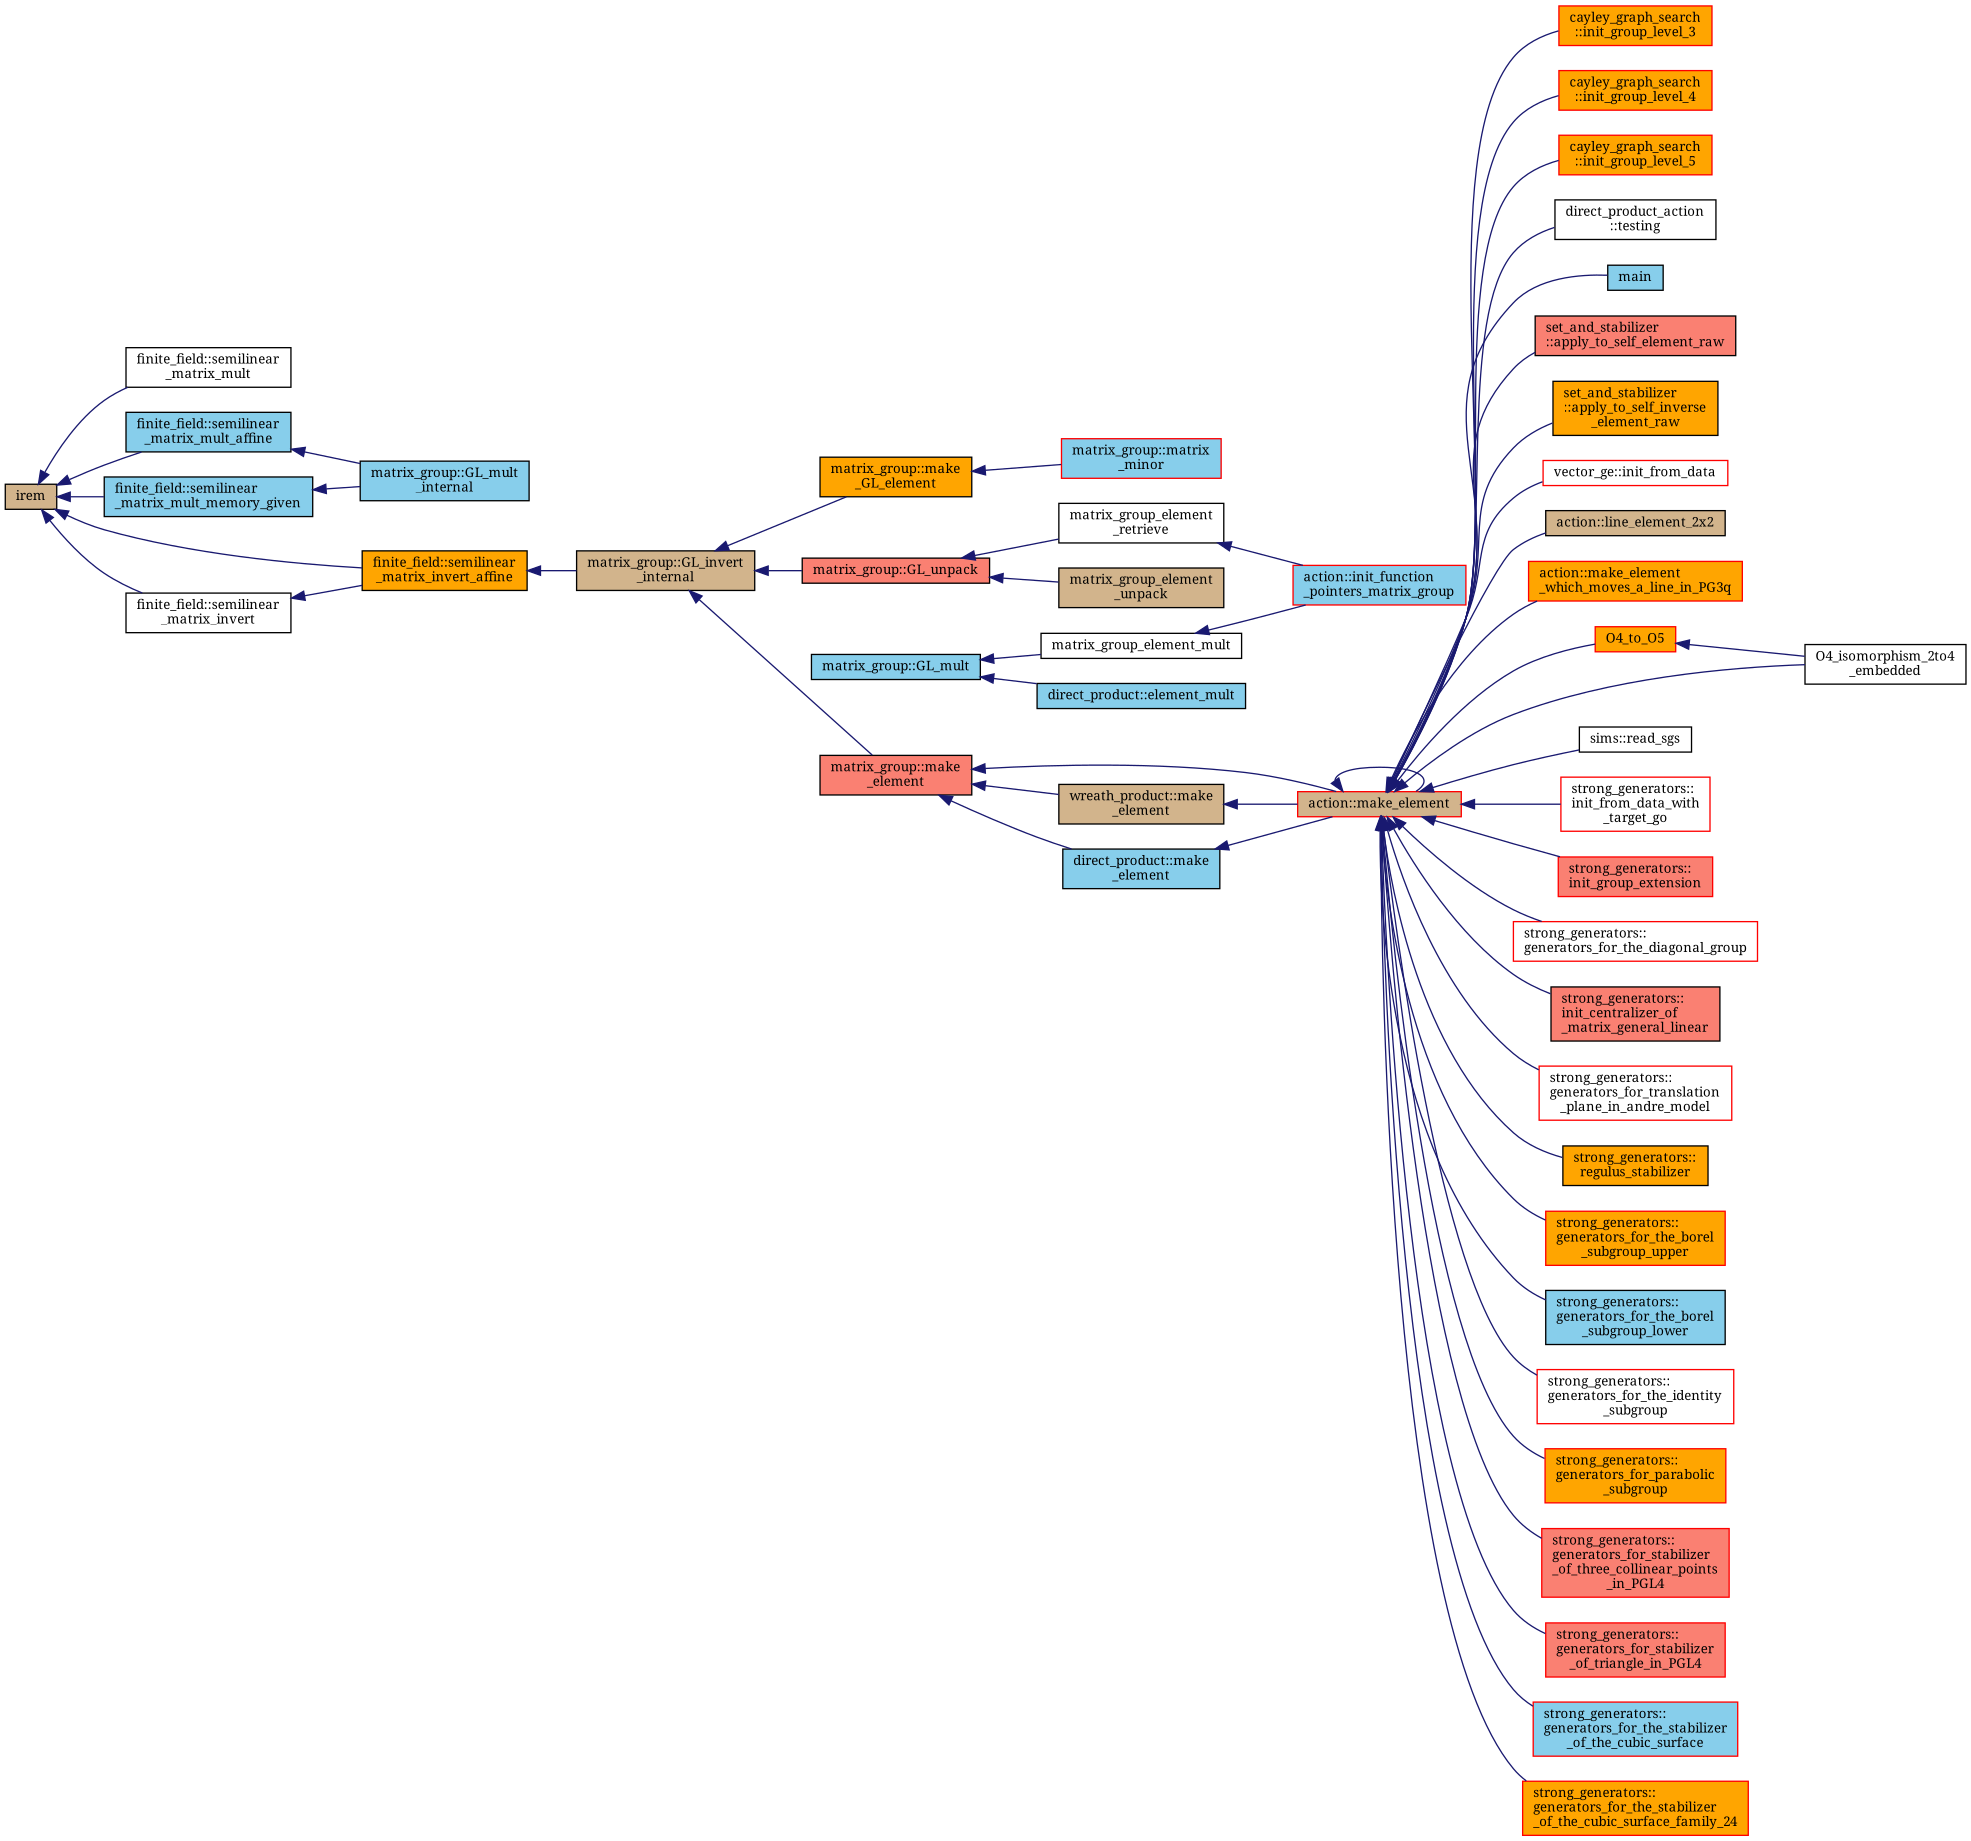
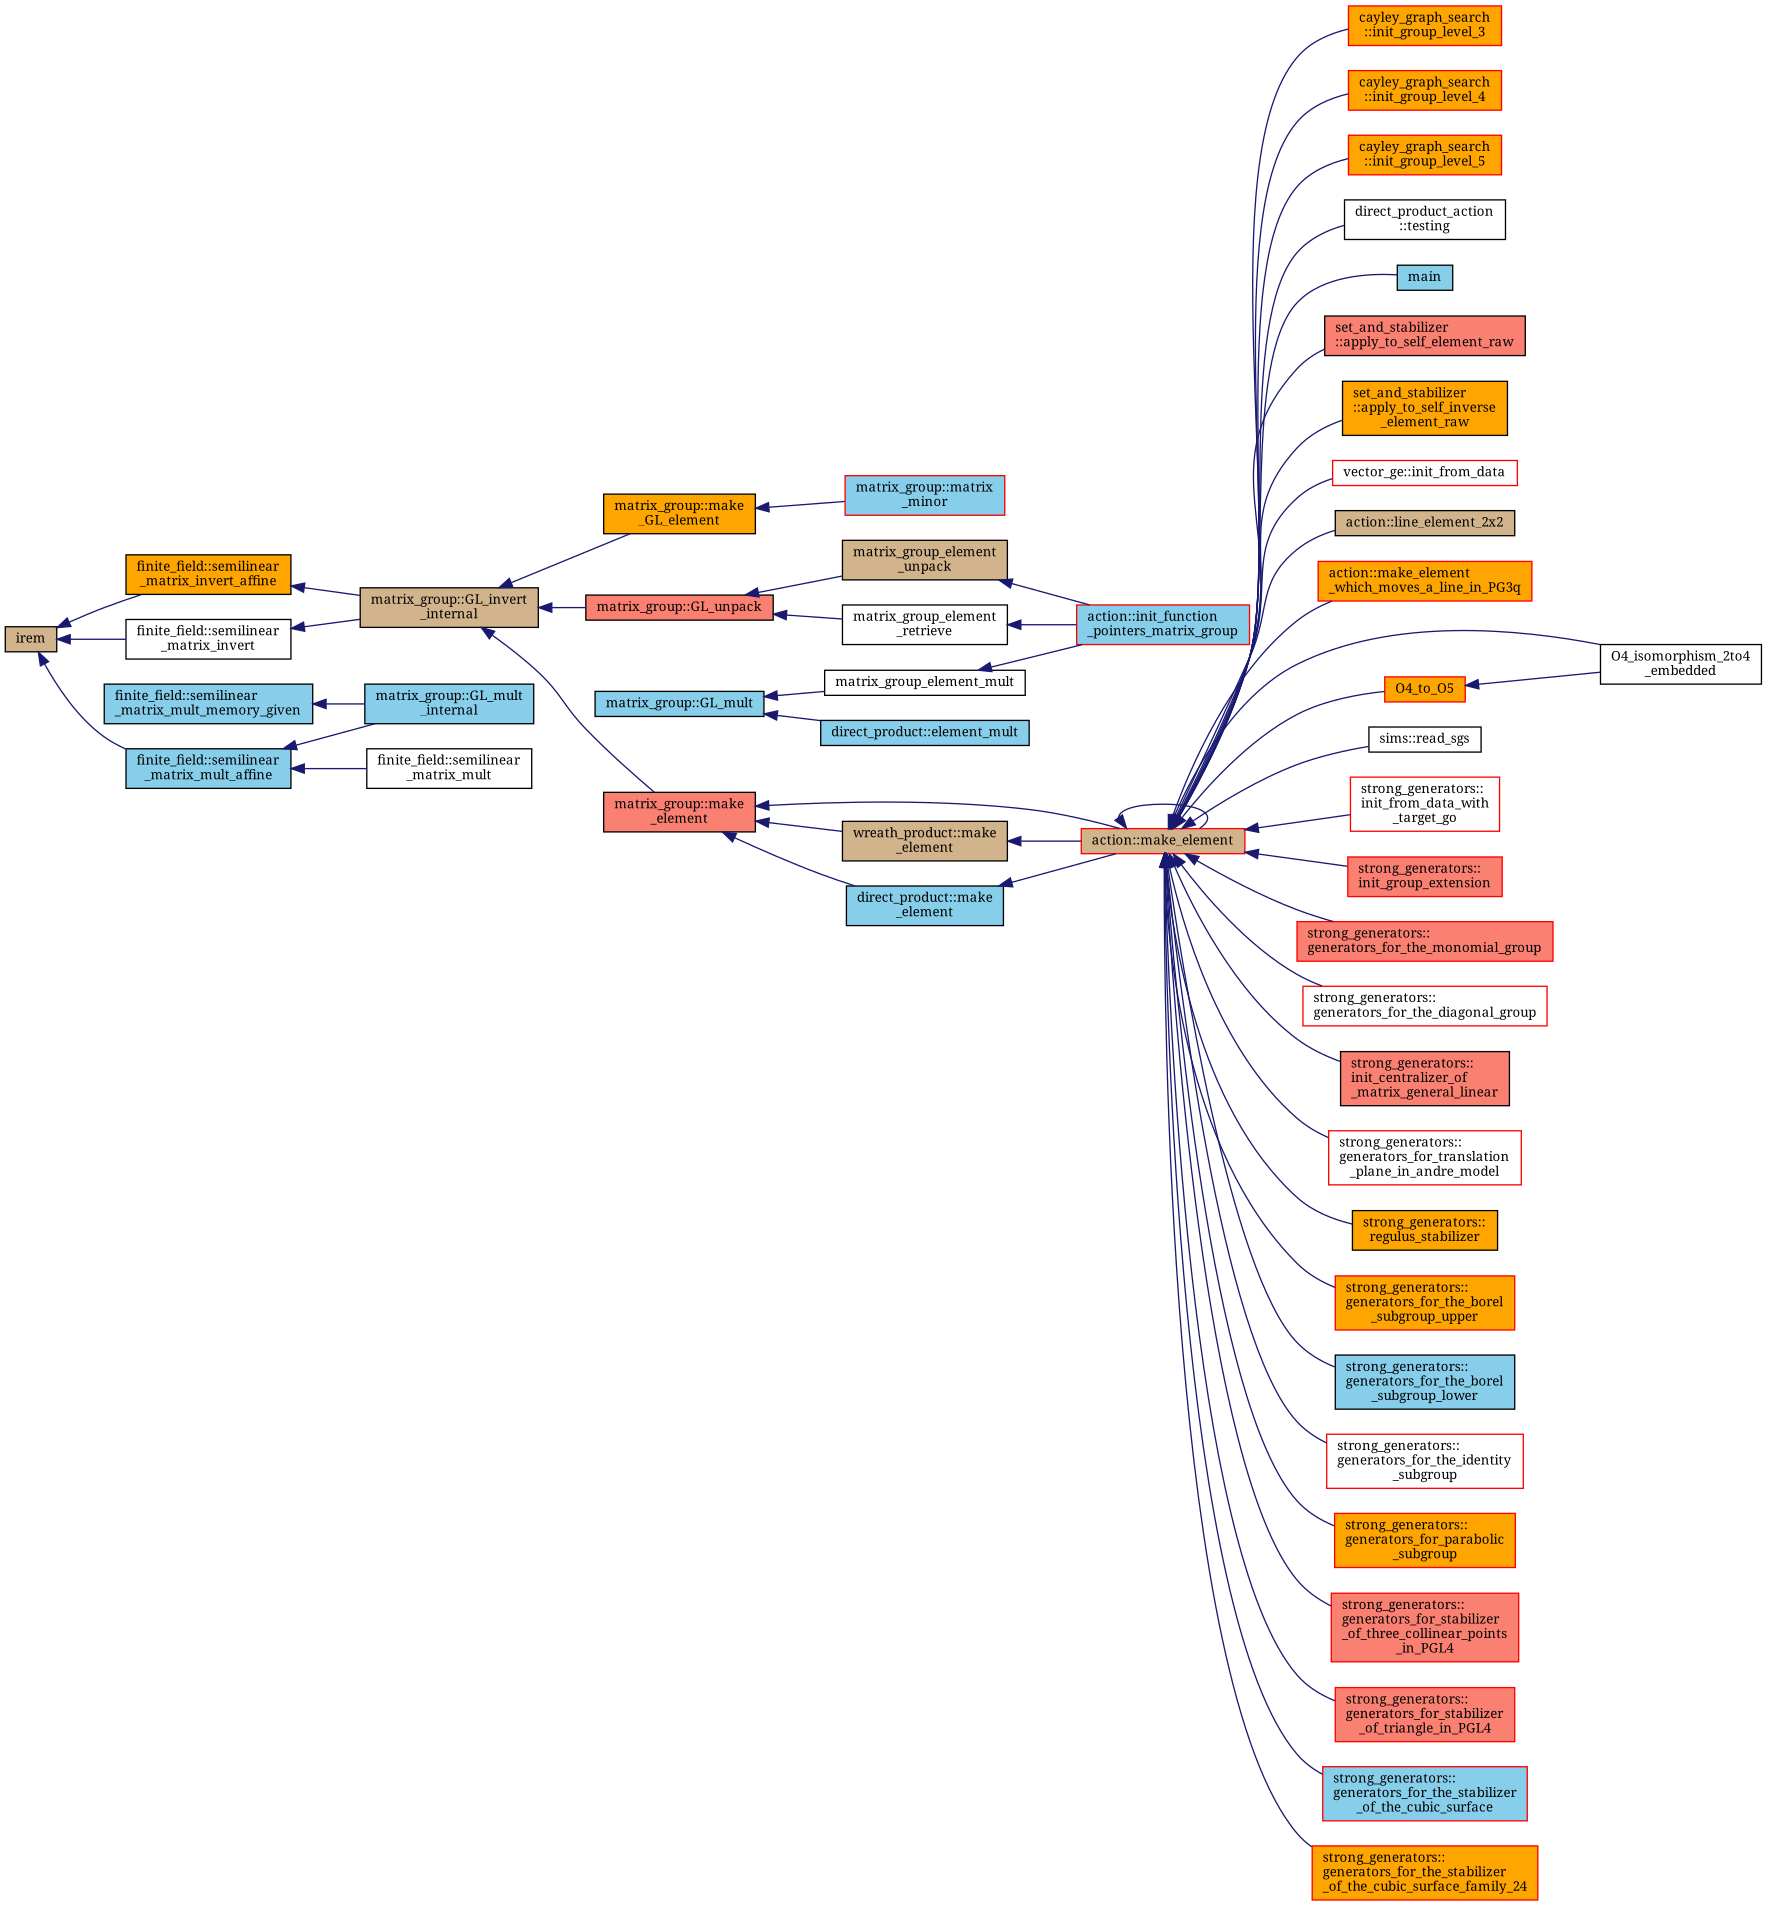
edge "finite_field::semilinear _matrix_mult" -> "irem": now "finite_field::semilinear _matrix_mult" -> "finite_field::semilinear _matrix_mult_affine"
edge "finite_field::semilinear _matrix_mult_memory_given" -> "irem": removed
edge "finite_field::semilinear _matrix_invert_affine" -> "finite_field::semilinear _matrix_invert": now "matrix_group::GL_invert _internal" -> "finite_field::semilinear _matrix_invert"
edge "action::init_function _pointers_matrix_group" -> "matrix_group_element _unpack": added
node "strong_generators:: generators_for_the_monomial_group": added
